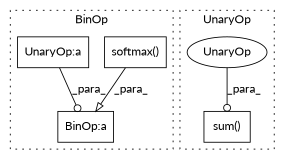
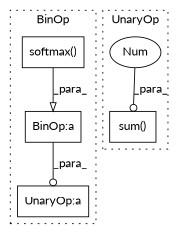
node "UnaryOp": label "UnaryOp" -> "Num"
edge "UnaryOp:a" -> "BinOp:a": reversed
